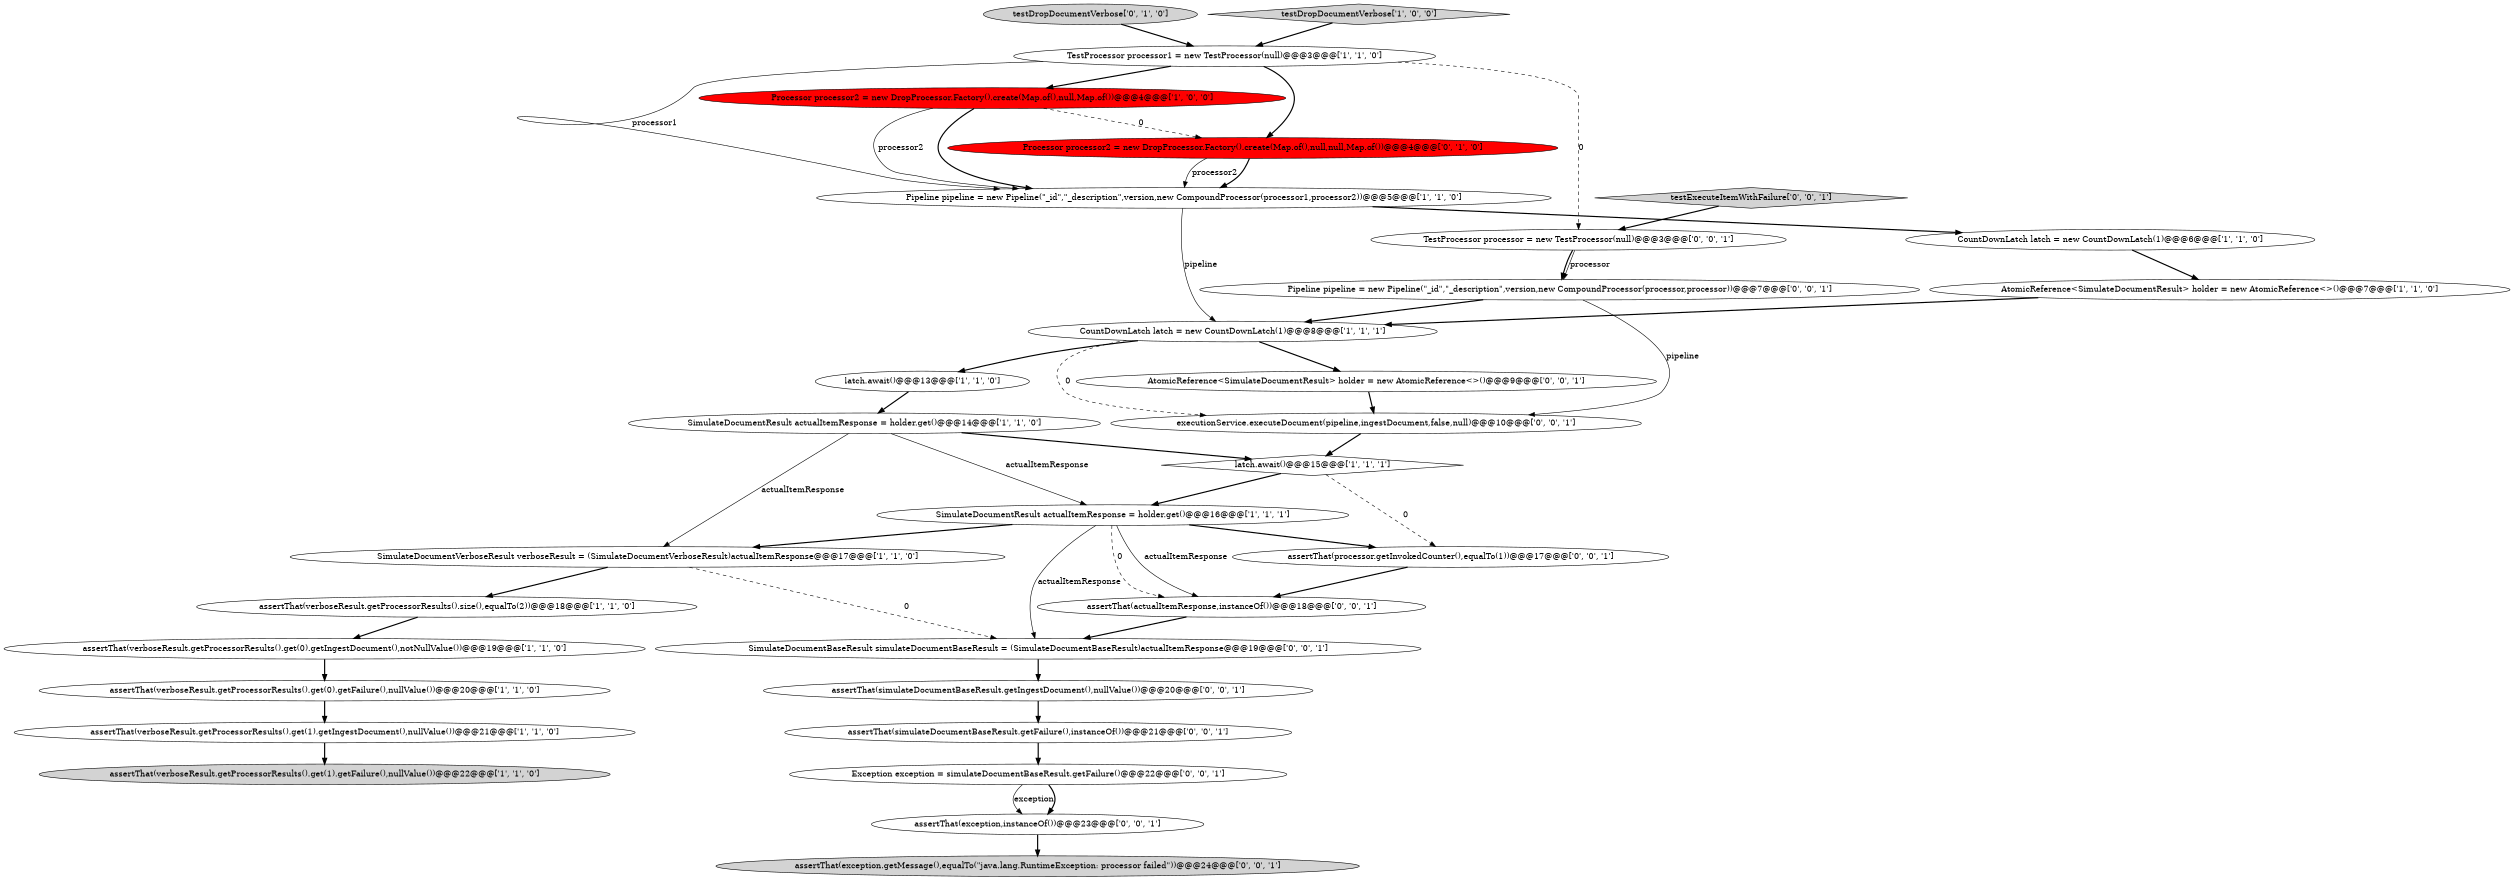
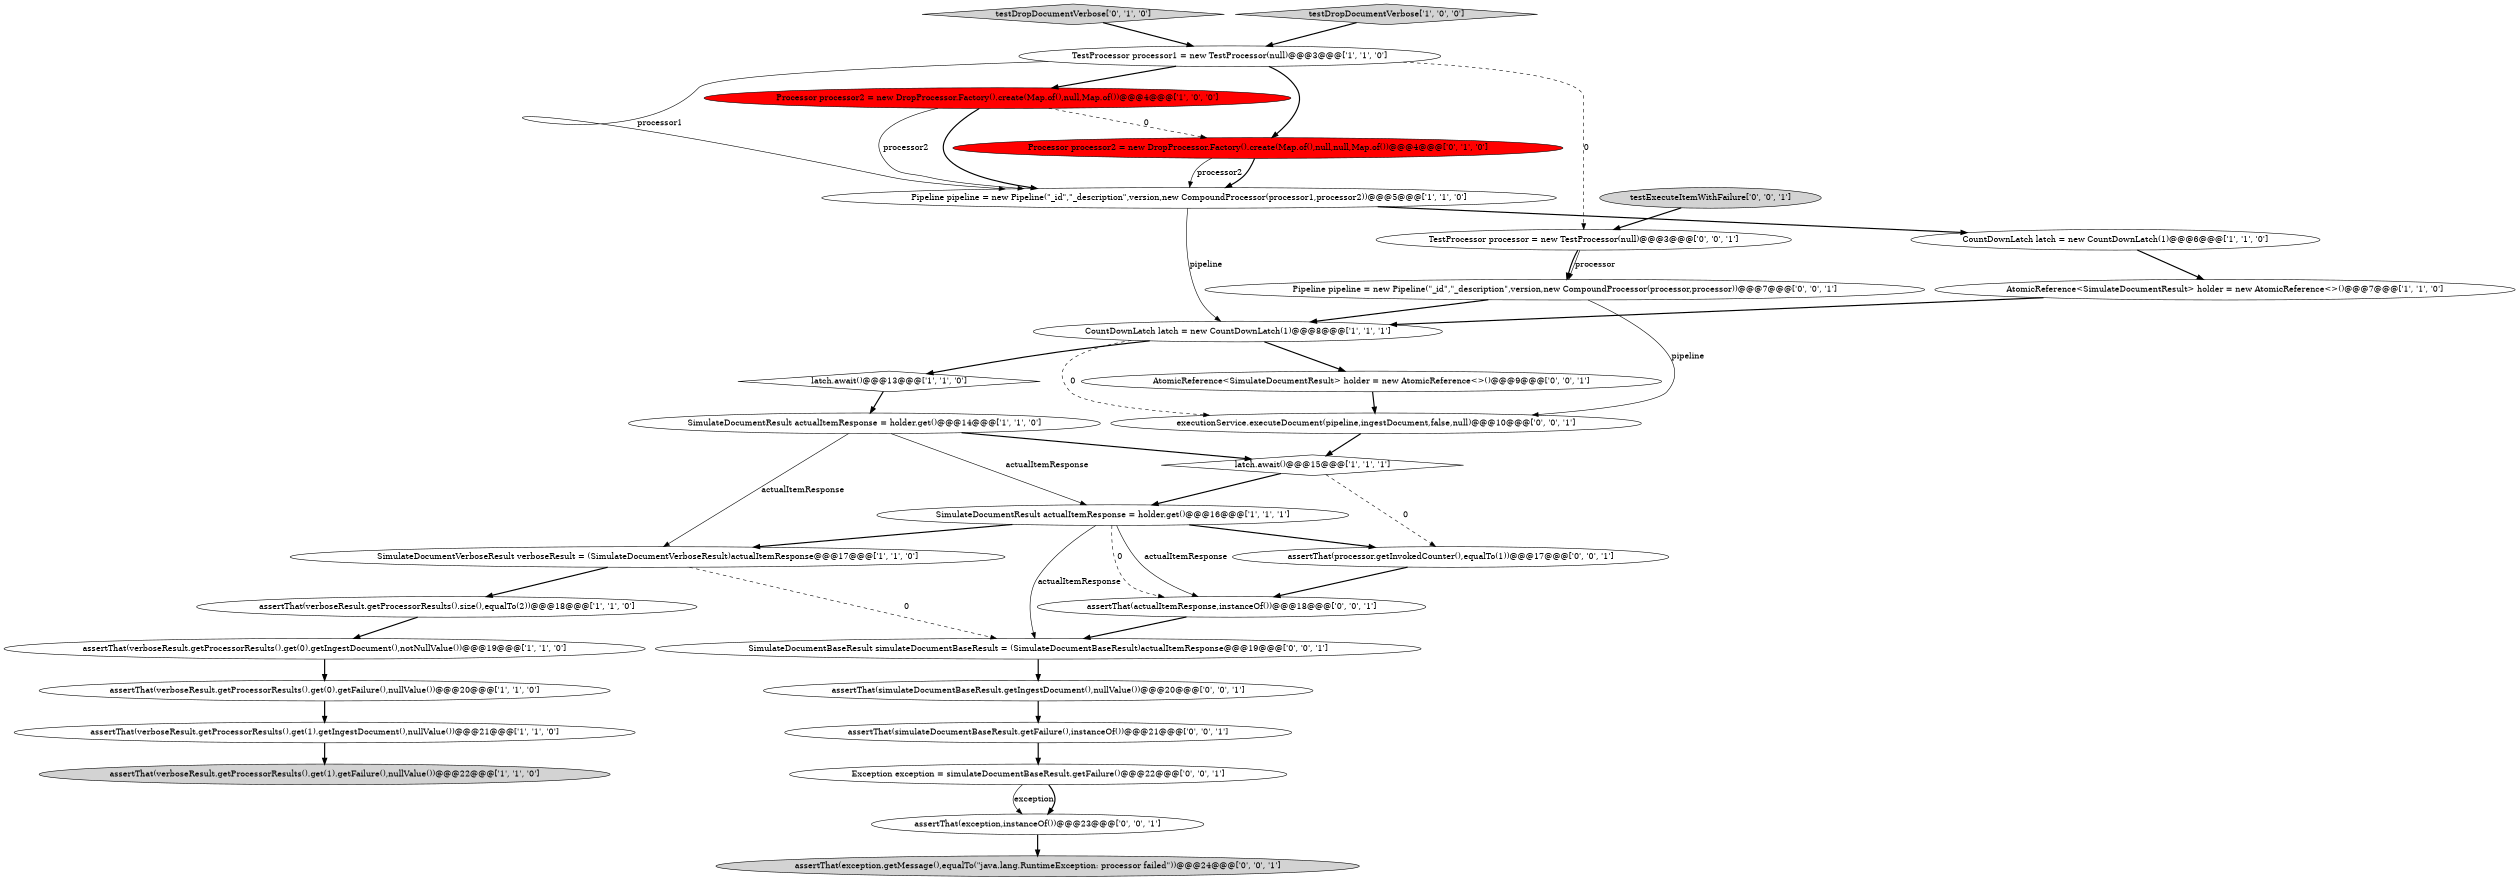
node "testDropDocumentVerbose['0', '1', '0']": shape ellipse -> diamond
node "testExecuteItemWithFailure['0', '0', '1']": shape diamond -> ellipse
node "latch.await()@@@13@@@['1', '1', '0']": shape ellipse -> diamond
